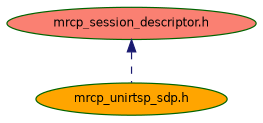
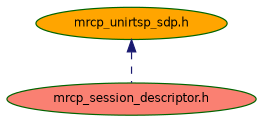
edge "mrcp_unirtsp_sdp.h" -> "mrcp_session_descriptor.h": reversed
